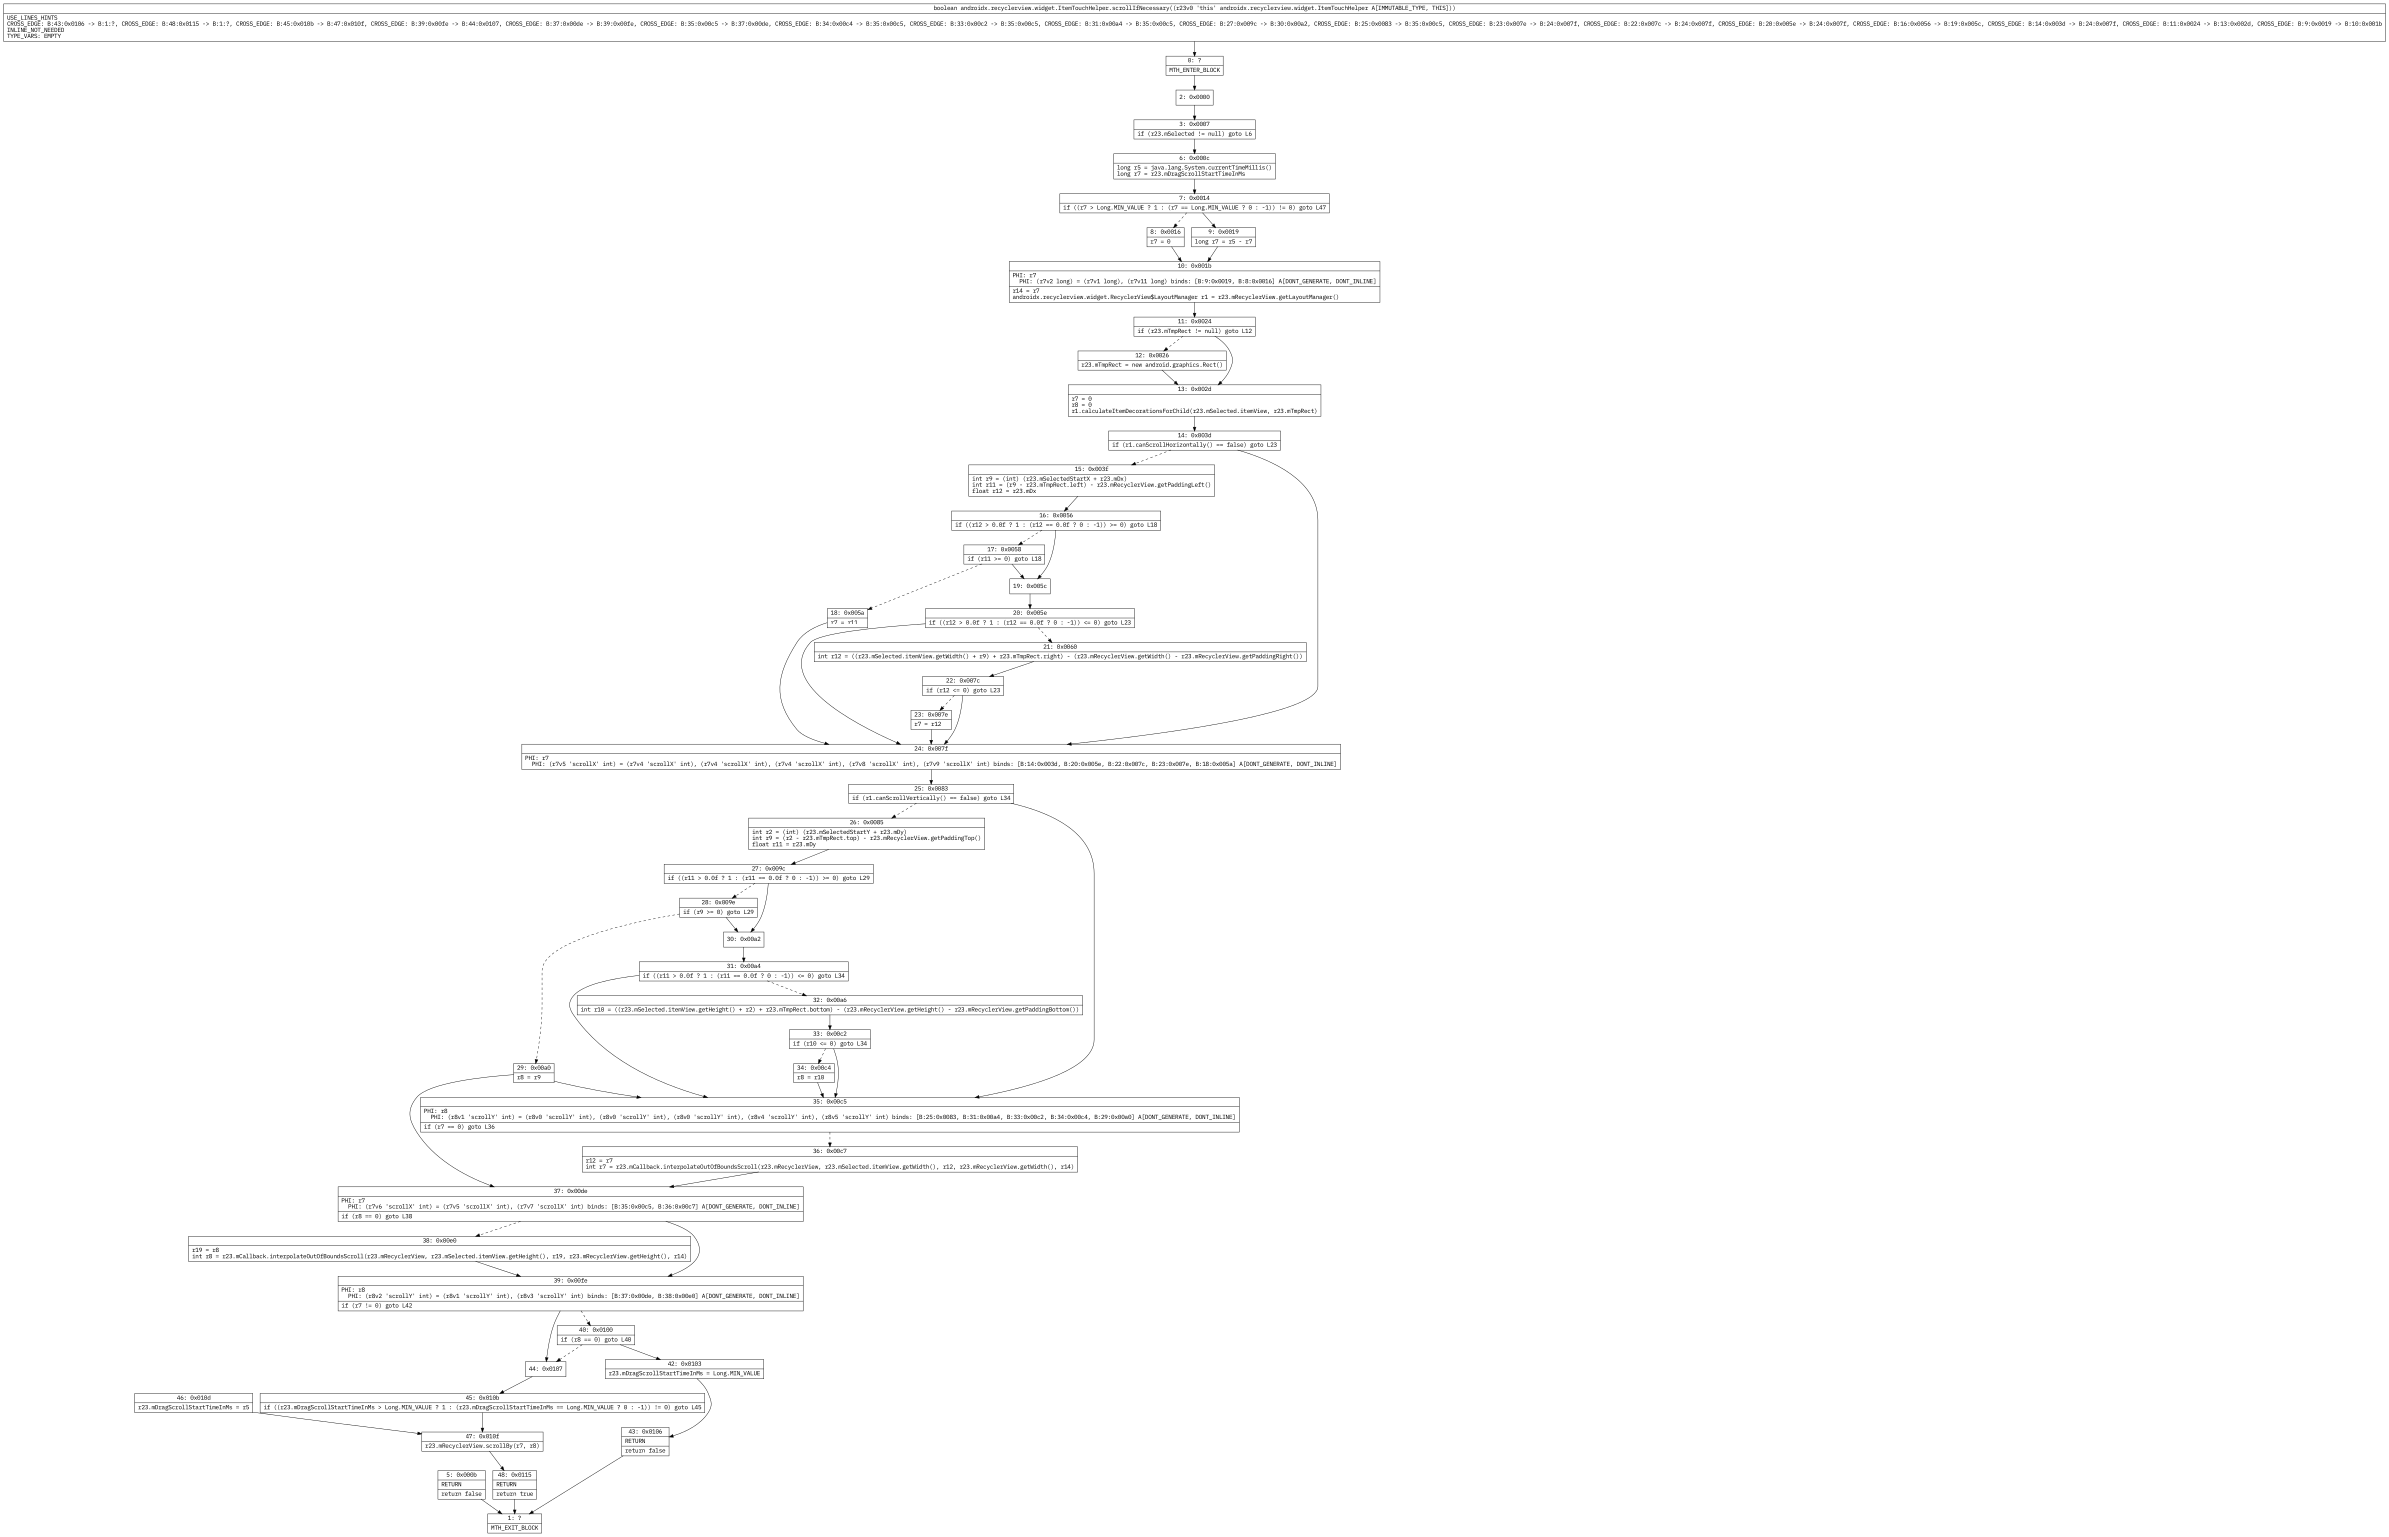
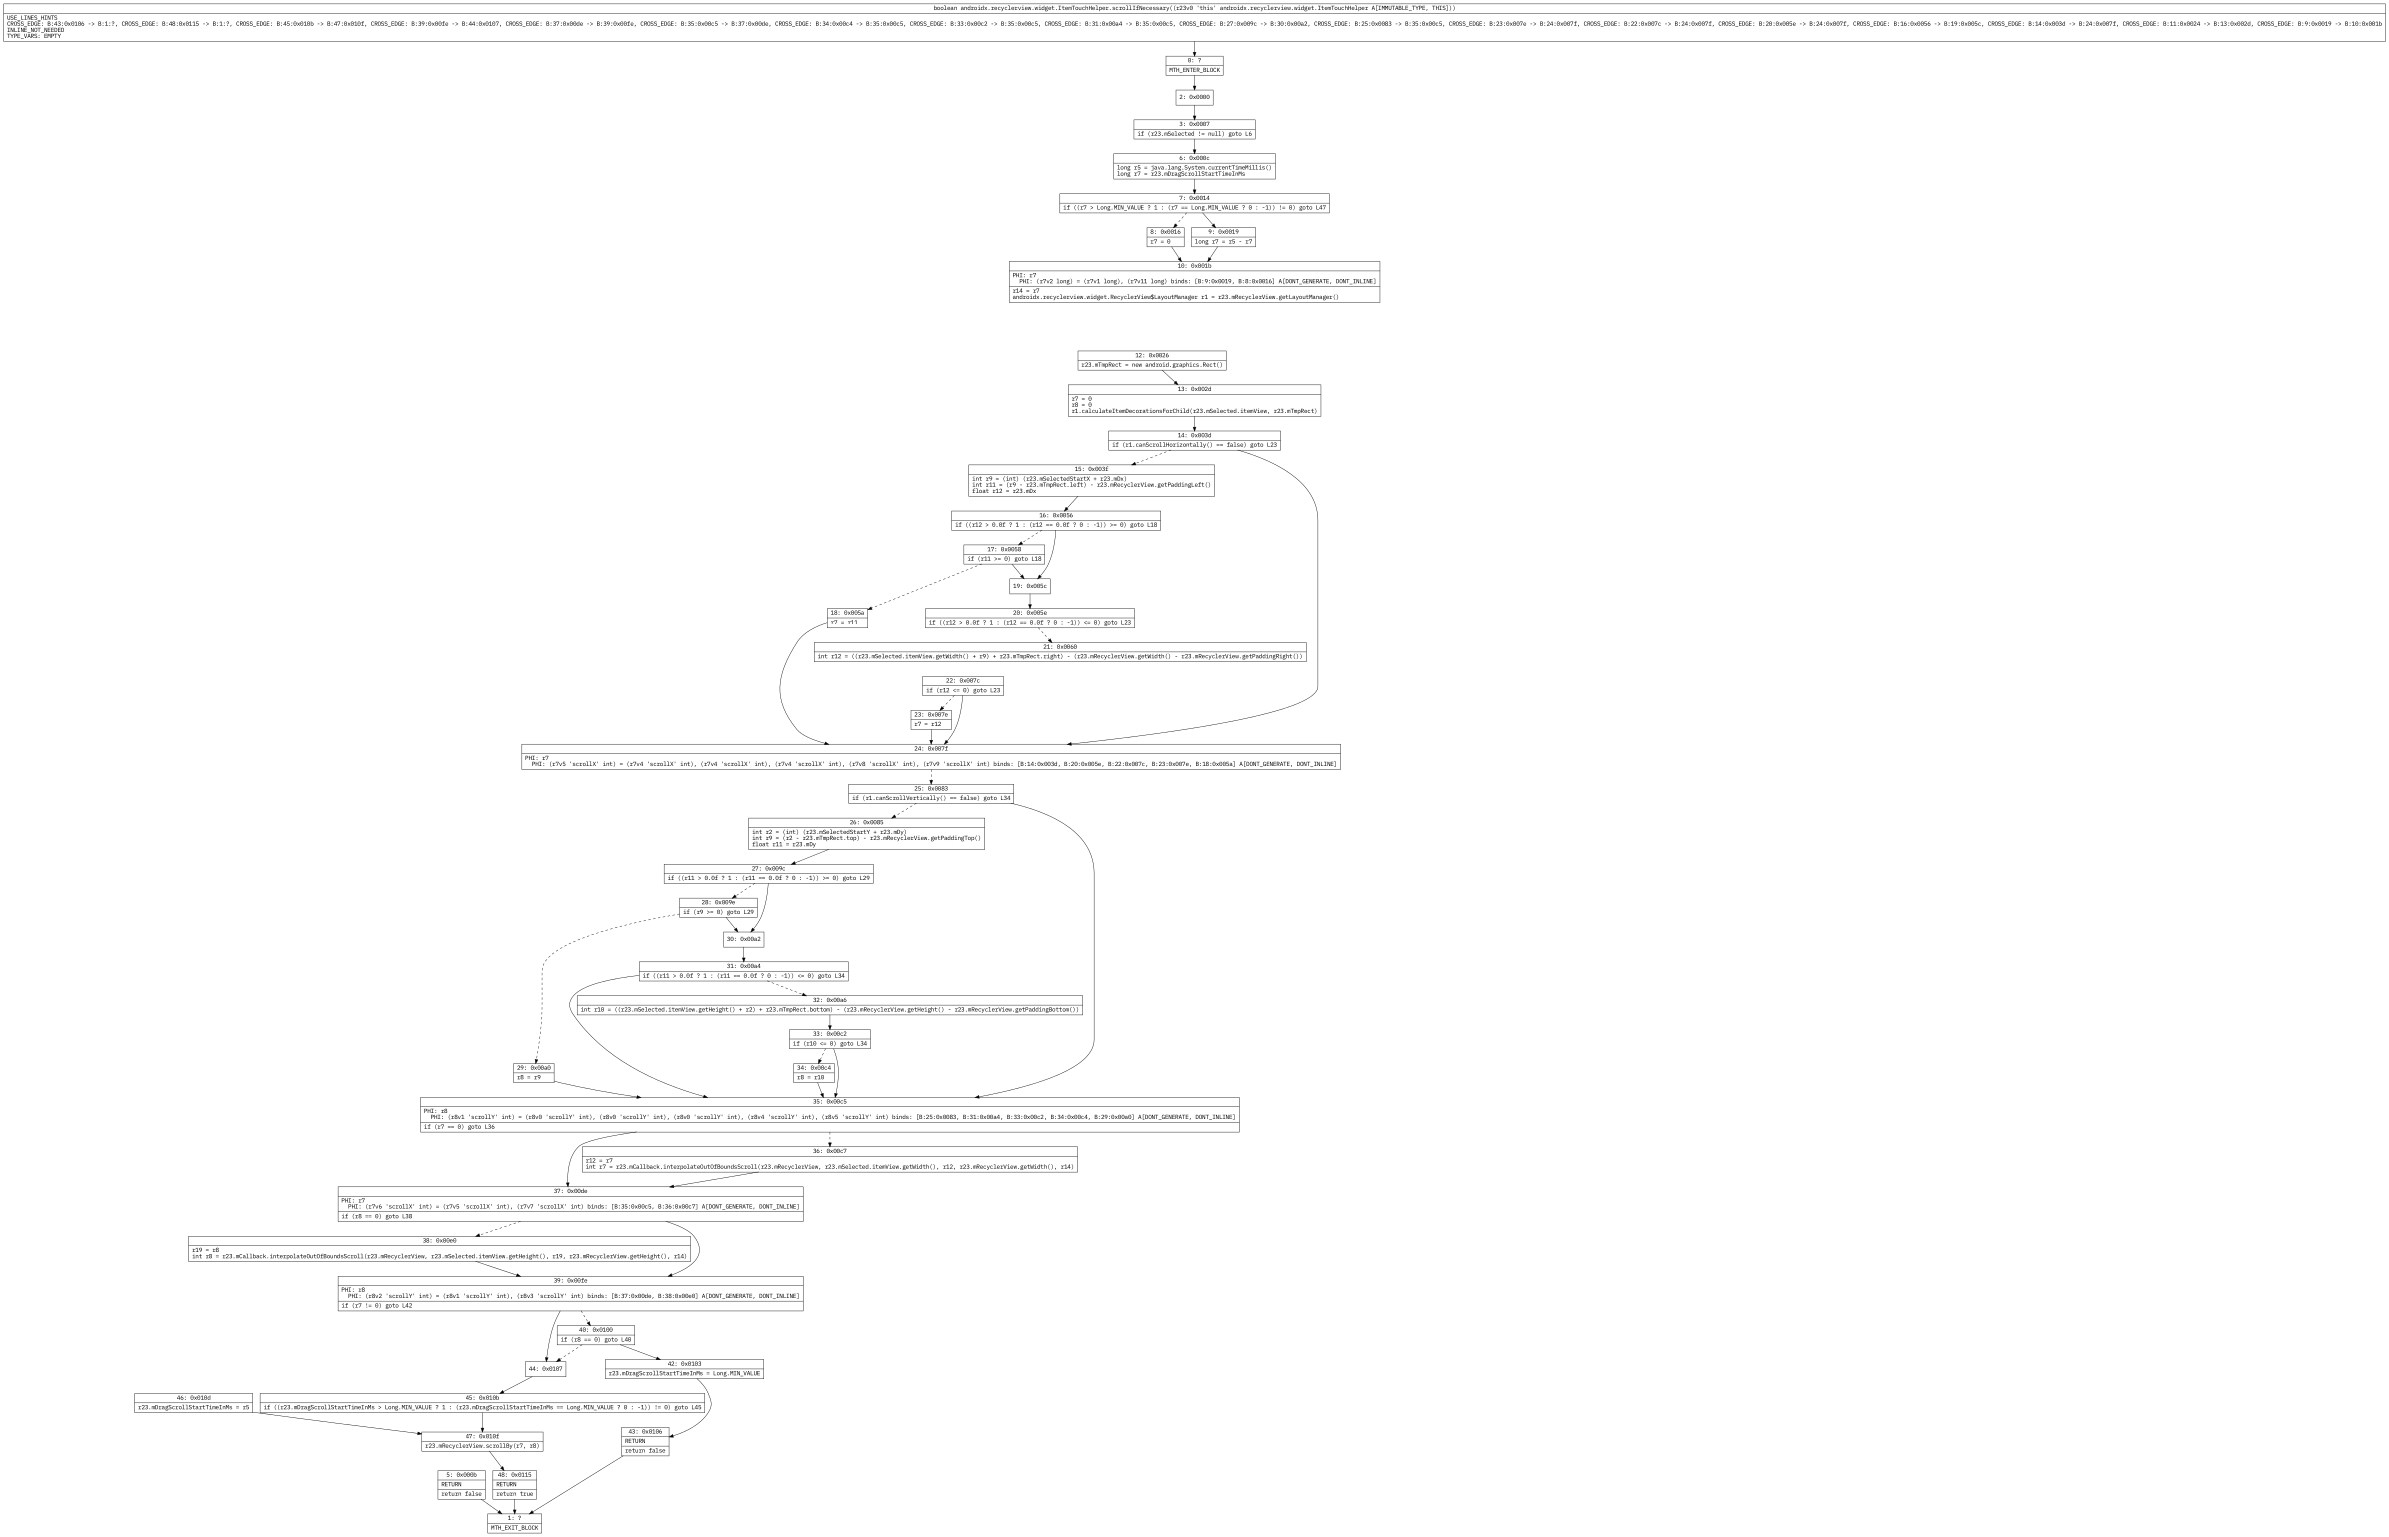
node "11: 0x0024": removed
edge "20: 0x005e" -> "24: 0x007f": removed
edge "21: 0x0060" -> "22: 0x007c": removed
edge "24: 0x007f" -> "25: 0x0083": style solid -> dashed
edge "29: 0x00a0" -> "37: 0x00de": now "35: 0x00c5" -> "37: 0x00de"
